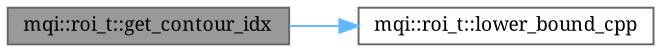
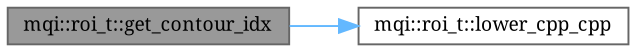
node "mqi::roi_t::lower_bound_cpp": label "mqi::roi_t::lower_bound_cpp" -> "mqi::roi_t::lower_cpp_cpp"
